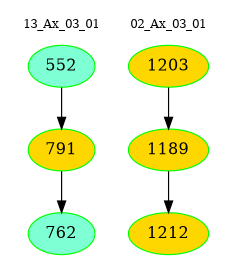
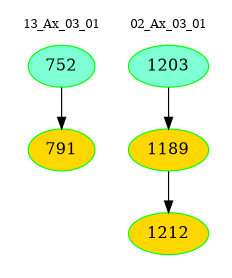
node "552": label "552" -> "752"
node "1203": fillcolor gold -> aquamarine
node "762": removed
